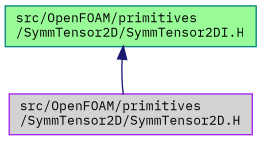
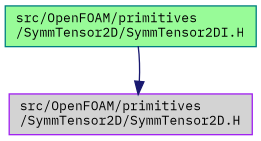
edge "src/OpenFOAM/primitives /SymmTensor2D/SymmTensor2D.H" -> "src/OpenFOAM/primitives /SymmTensor2D/SymmTensor2DI.H": reversed
